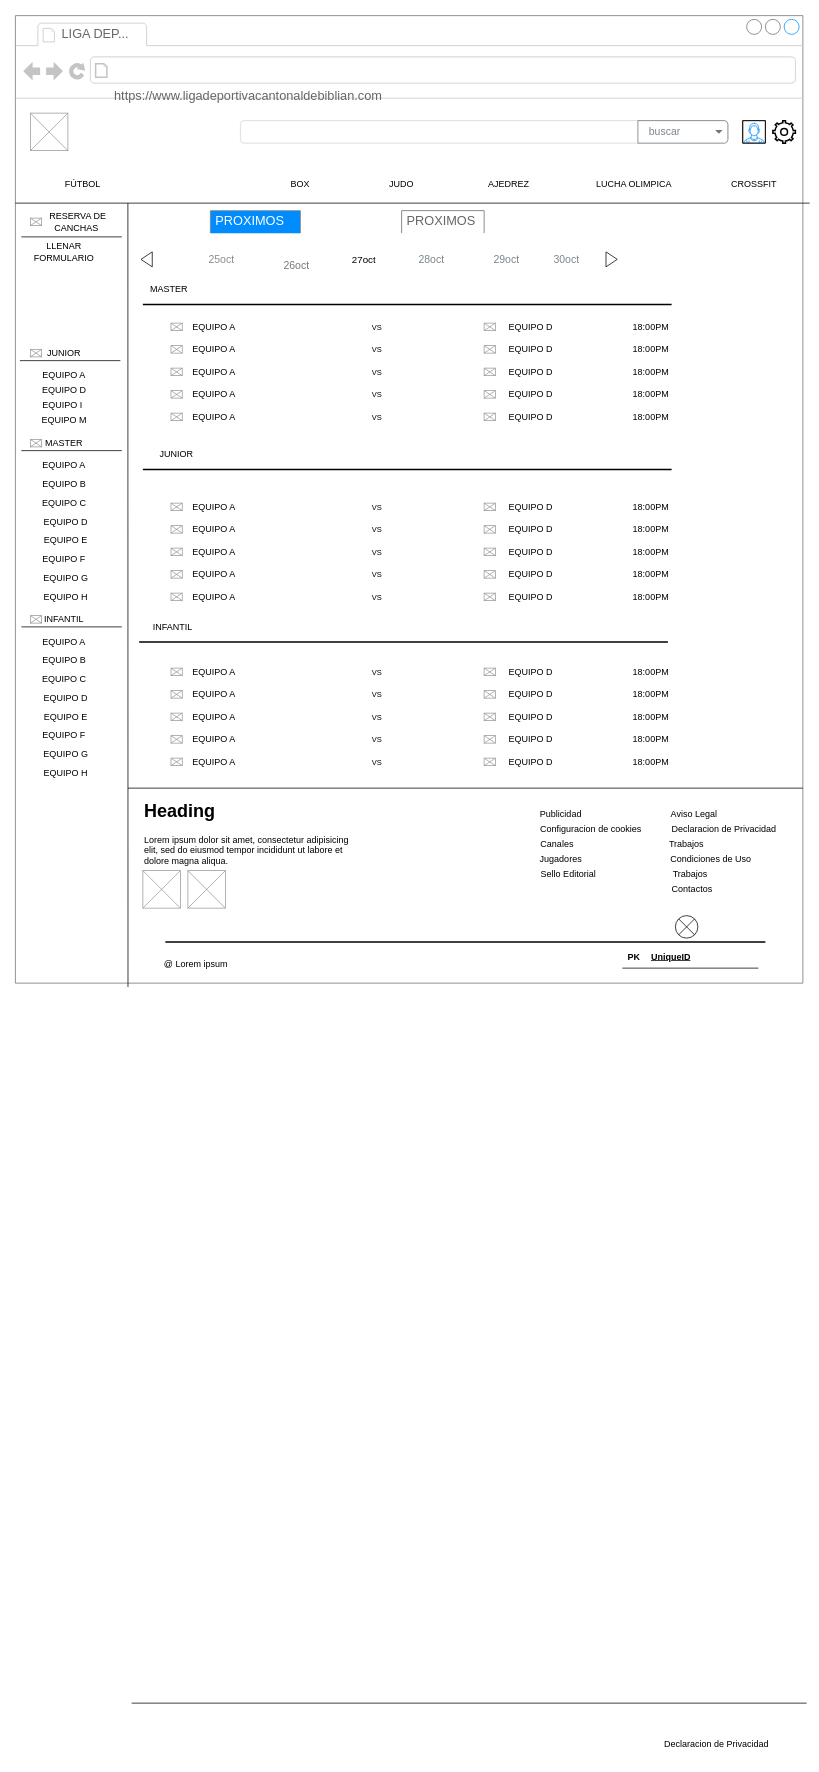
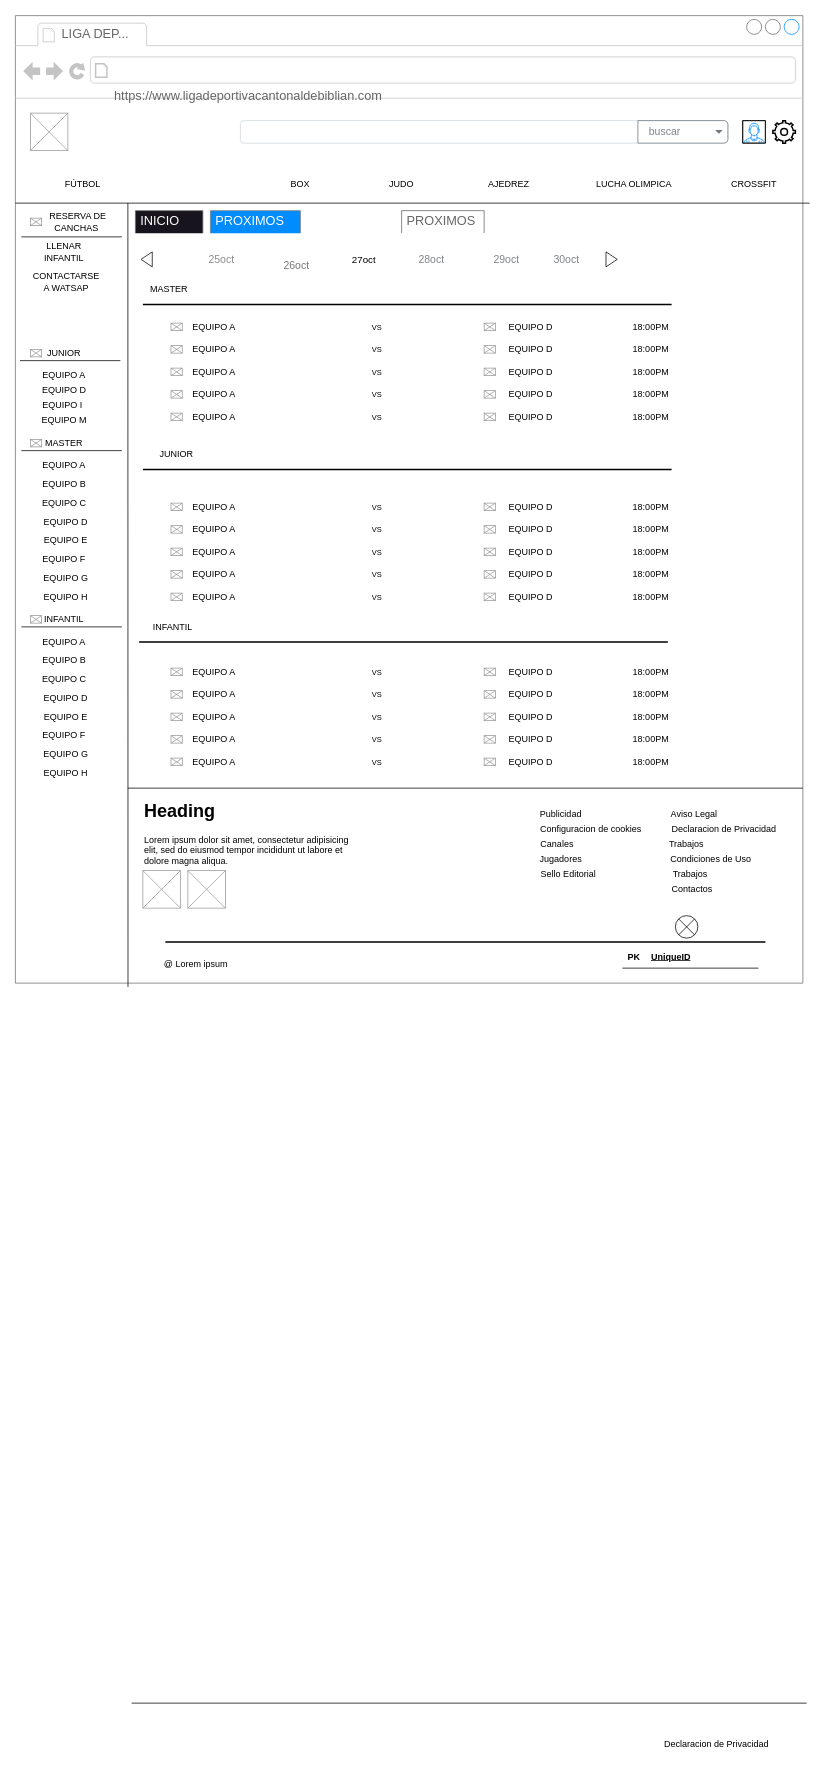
node "INICIO": added
node "LLENAR FORMULARIO": label "LLENAR FORMULARIO" -> "LLENAR INFANTIL"
node "CONTACTARSE A WATSAP": added
